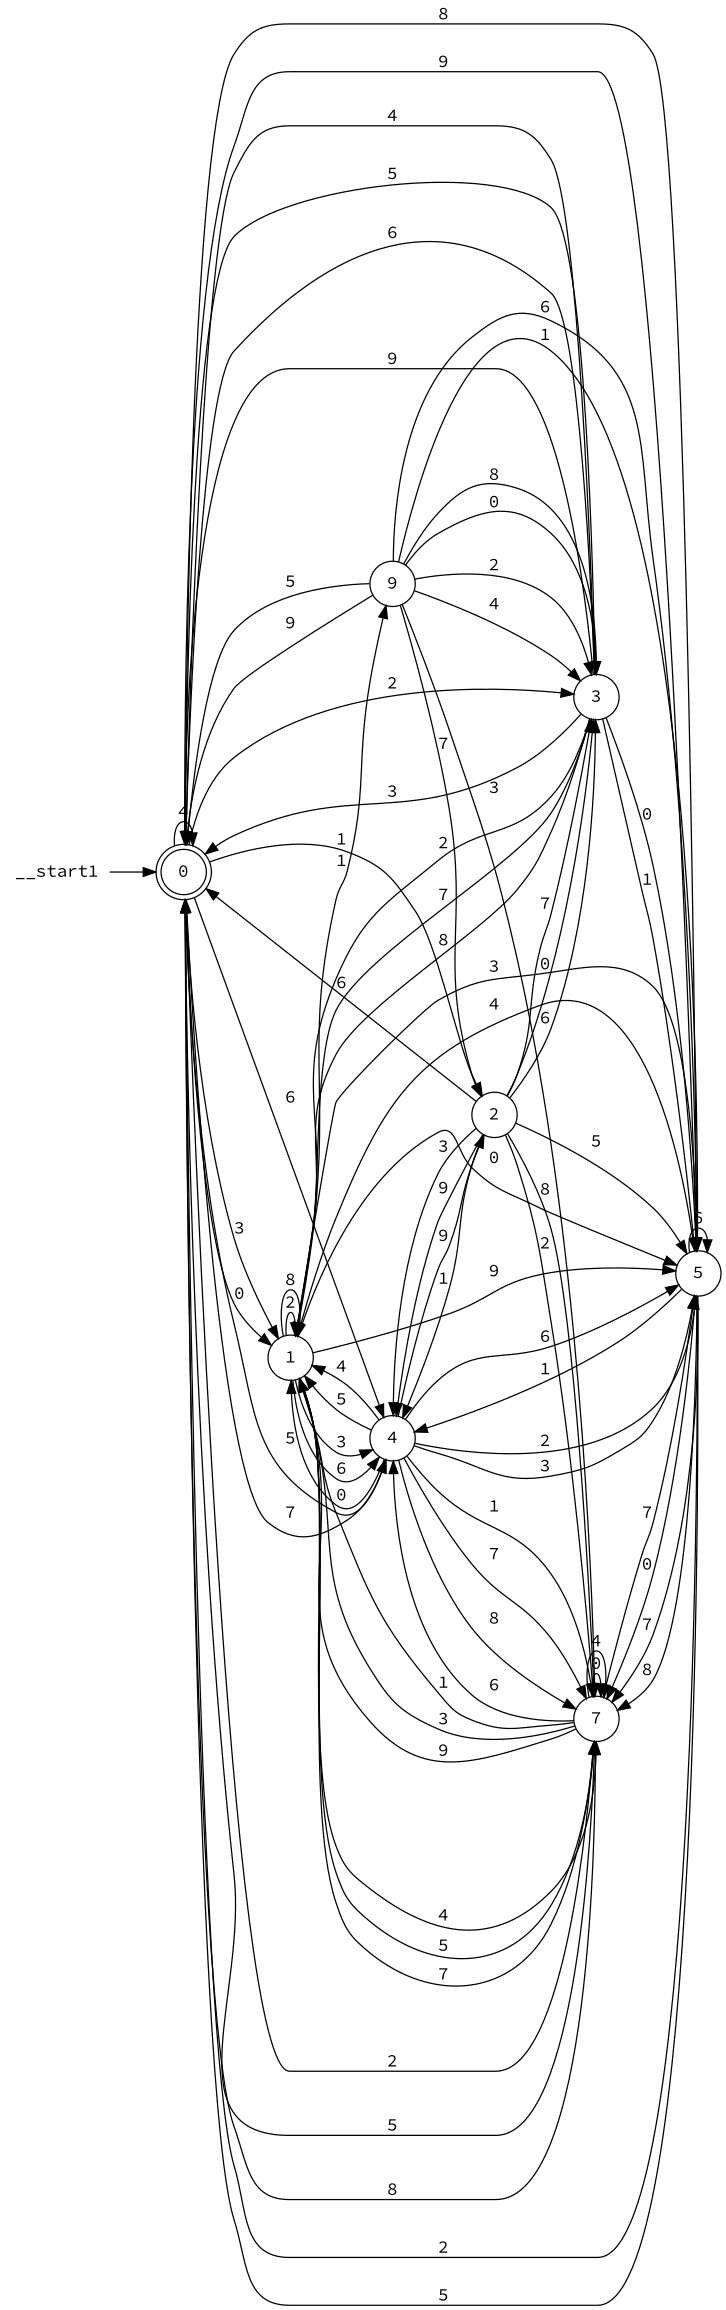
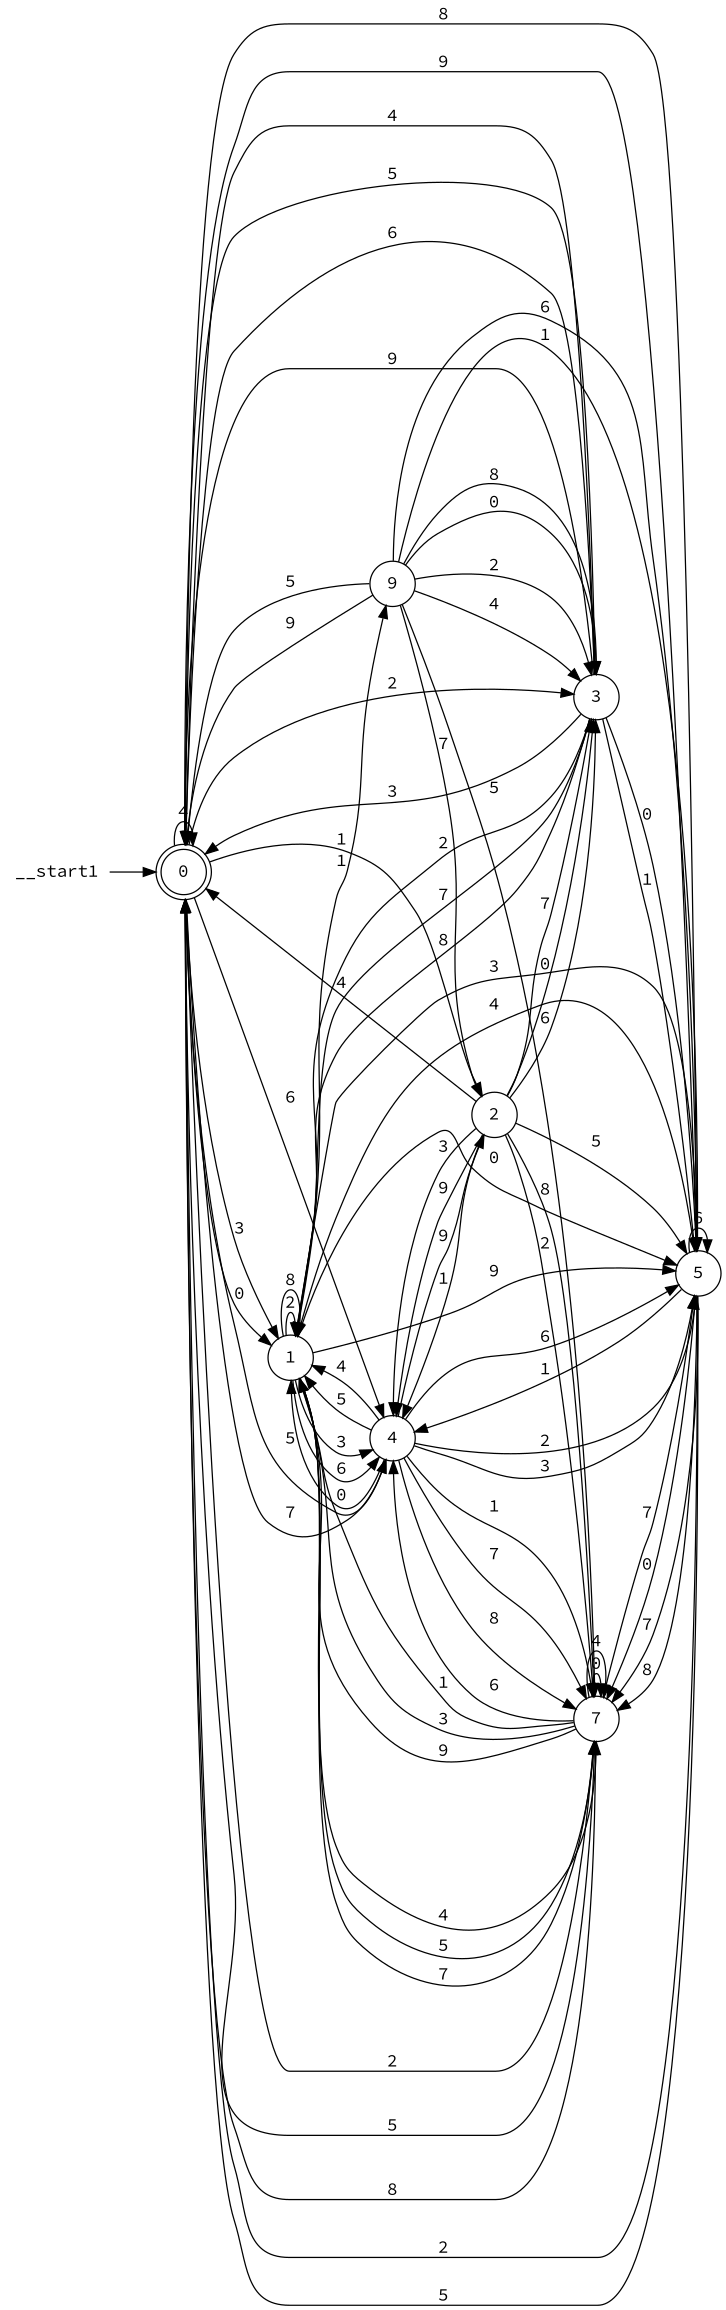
edge "9" -> "7": label "3" -> "5"
edge "2" -> "0": label "6" -> "4"
